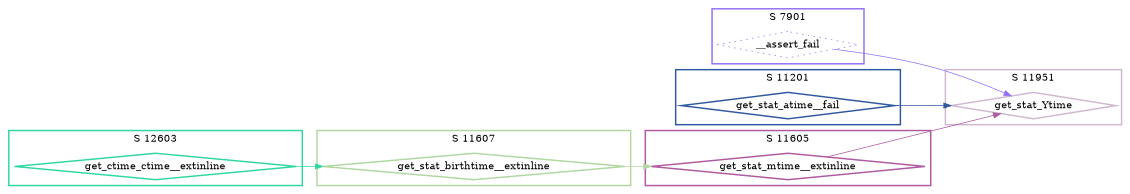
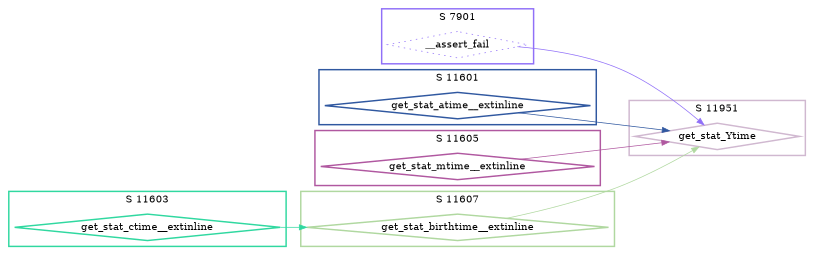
cluster "S 11201": label "S 11201" -> "S 11601"
node "get_stat_atime__fail": label "get_stat_atime__fail" -> "get_stat_atime__extinline"
cluster "S 12603": label "S 12603" -> "S 11603"
node "get_ctime_ctime__extinline": label "get_ctime_ctime__extinline" -> "get_stat_ctime__extinline"
edge "get_stat_birthtime__extinline" -> "get_stat_mtime__extinline": now "get_stat_birthtime__extinline" -> "get_stat_Ytime"
